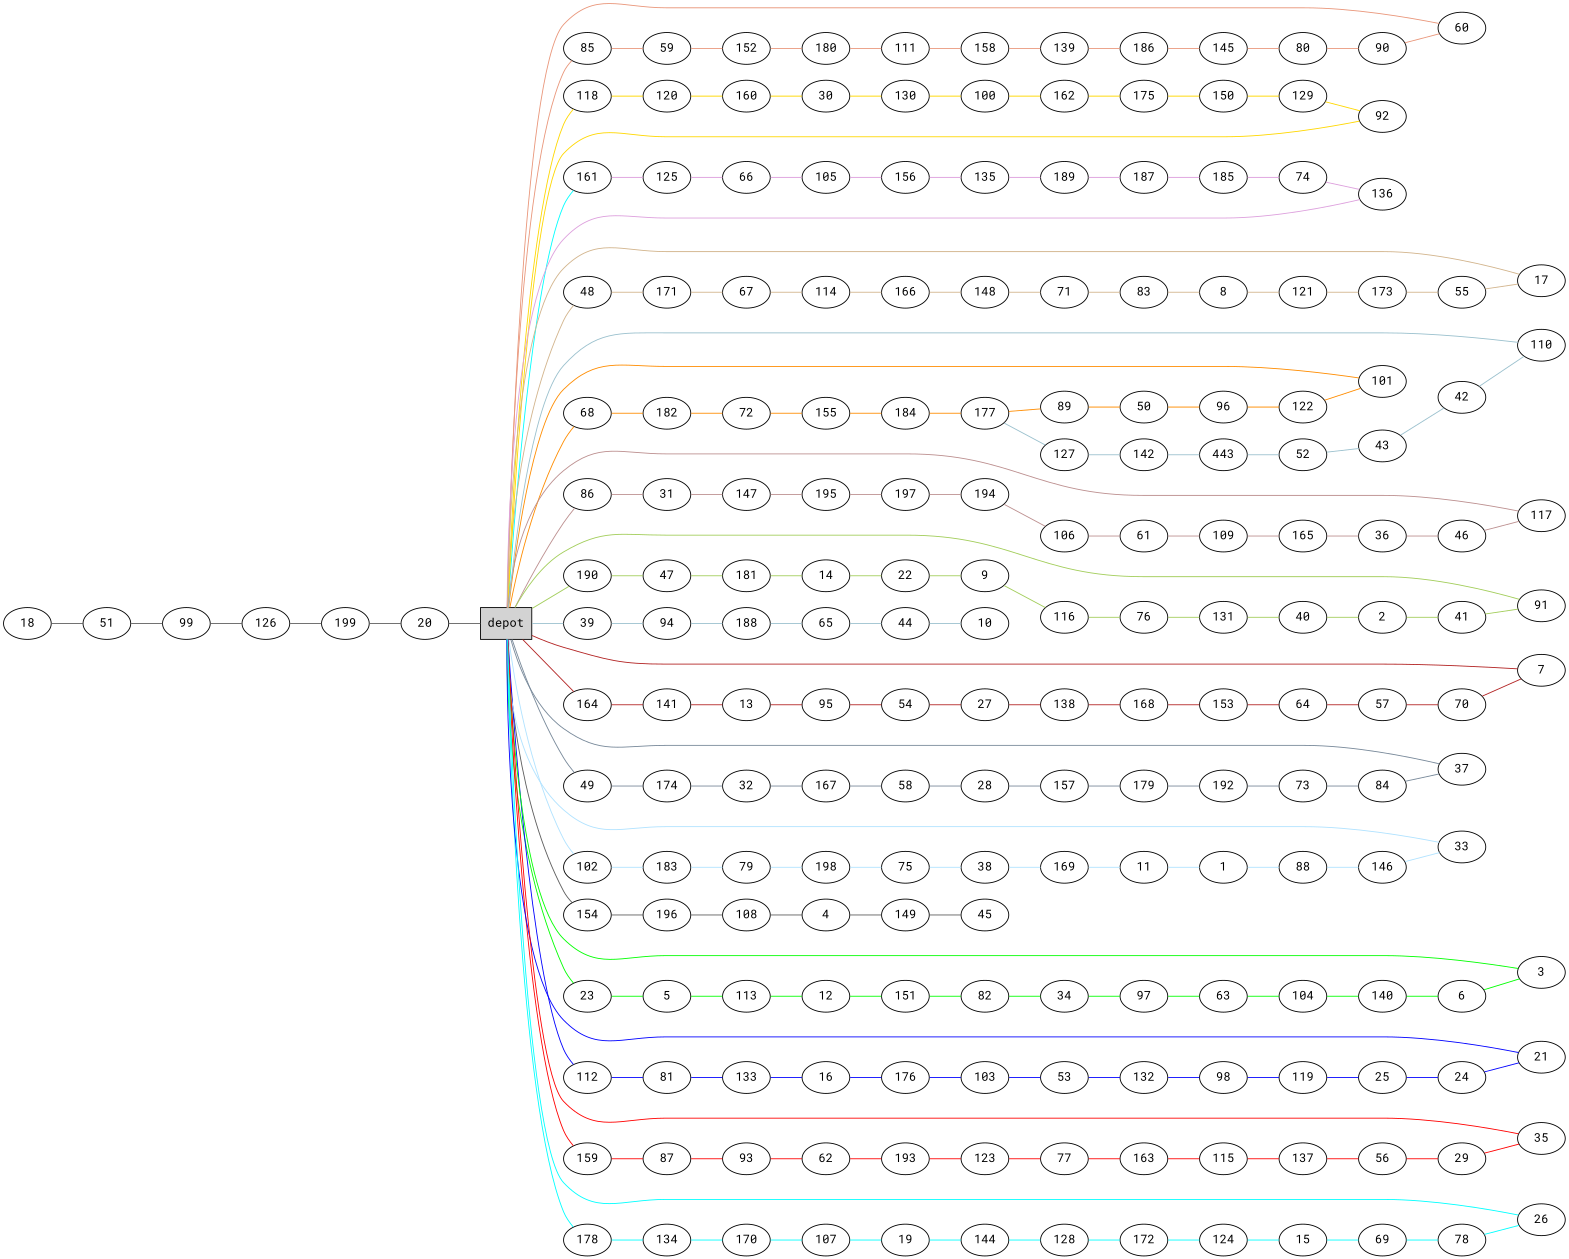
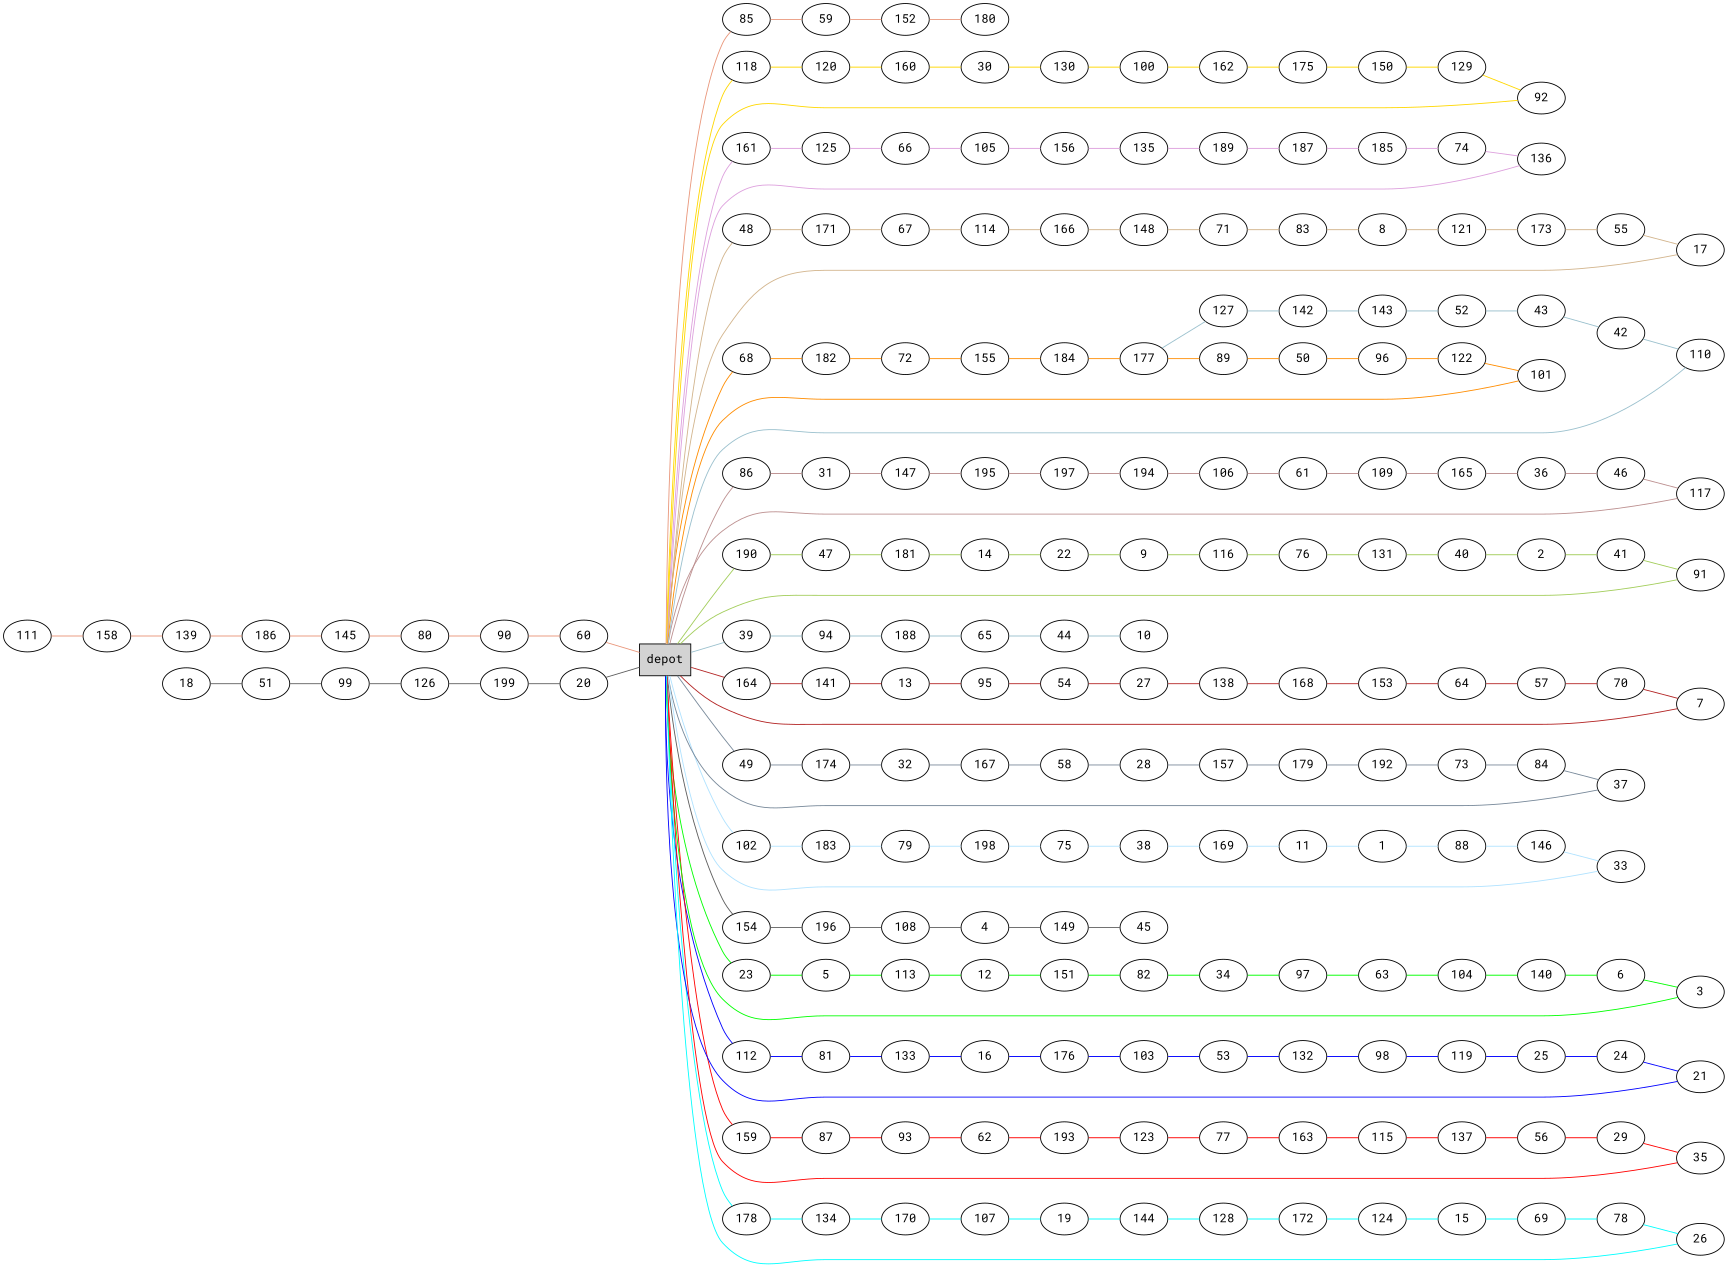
edge "180" -- "111": removed
edge "161" -- "depot": color cyan -> plum
node "443": label "443" -> "143"
